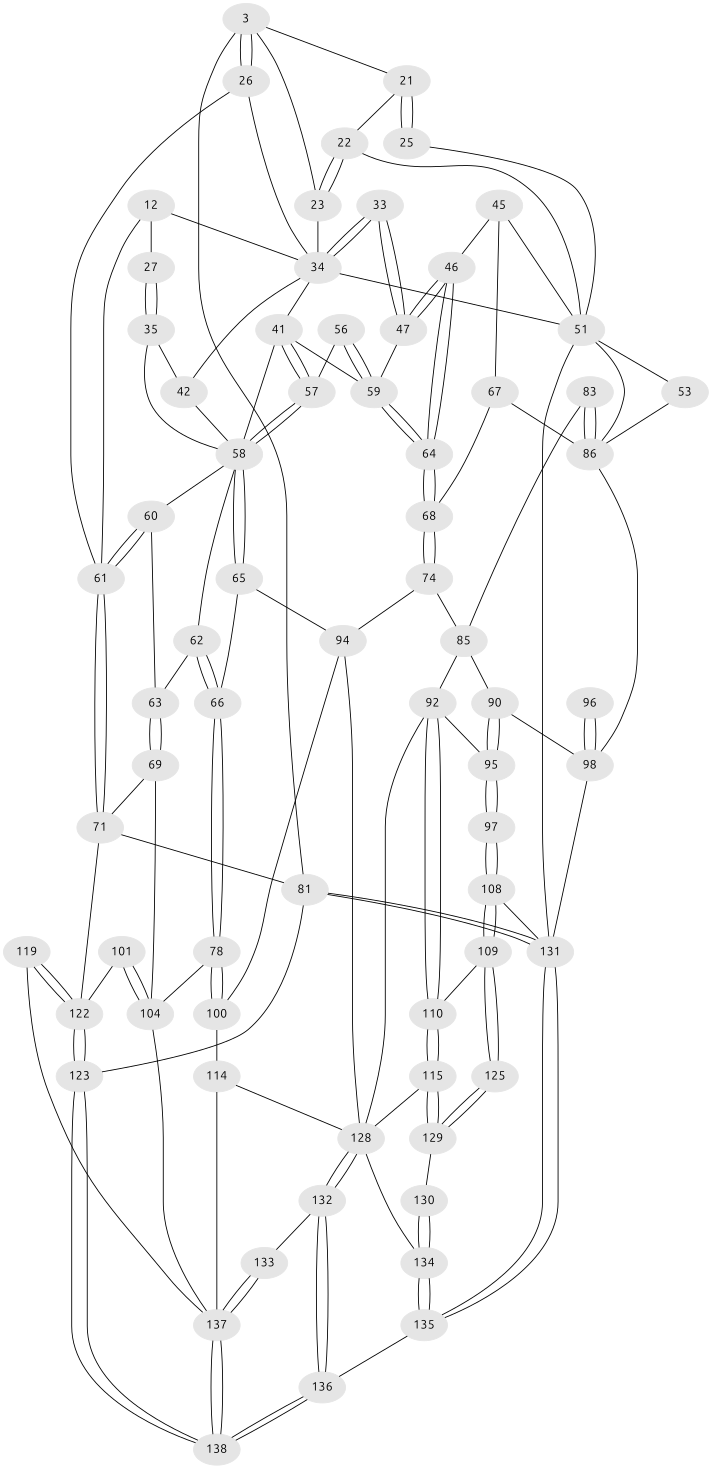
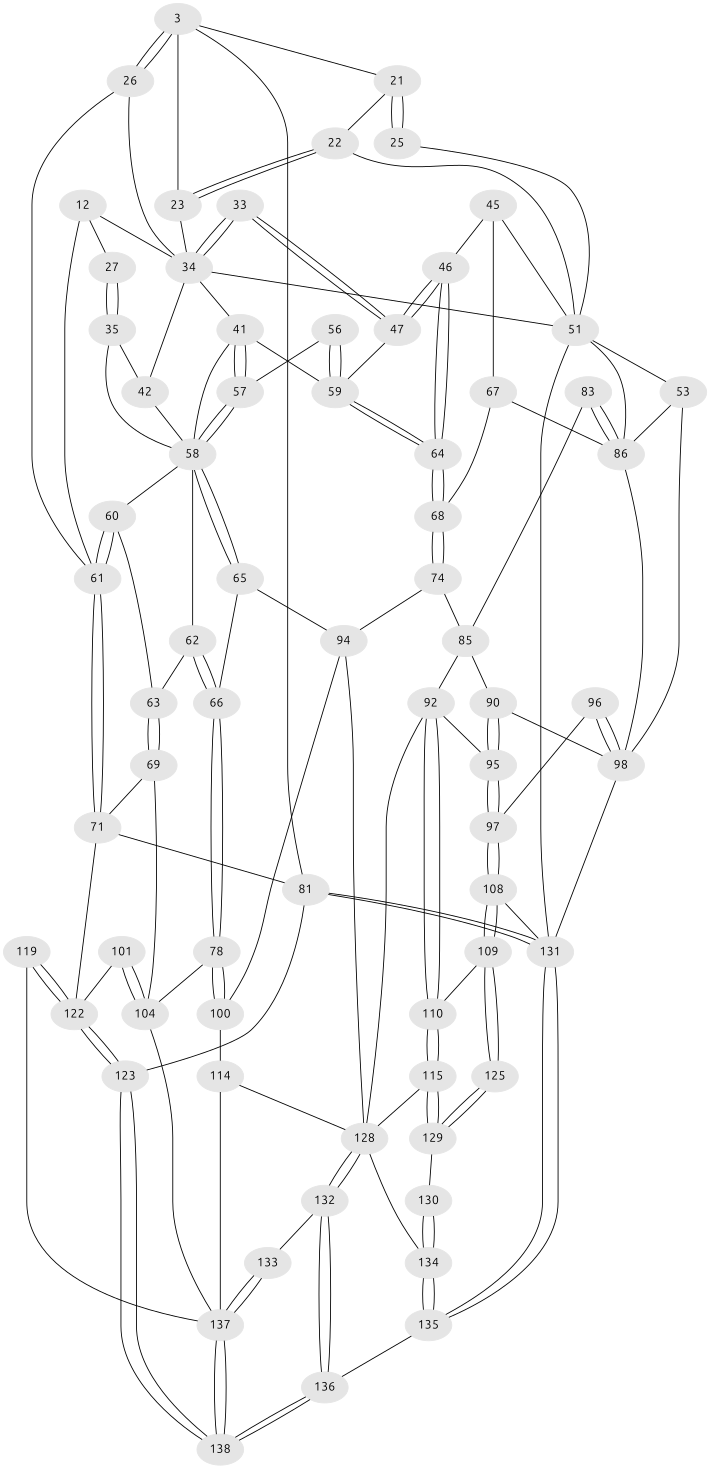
edge "53" -- "98": added
edge "96" -- "97": added
